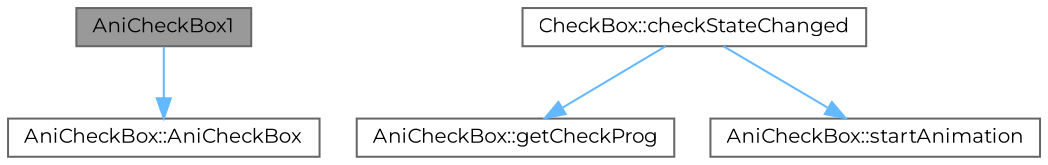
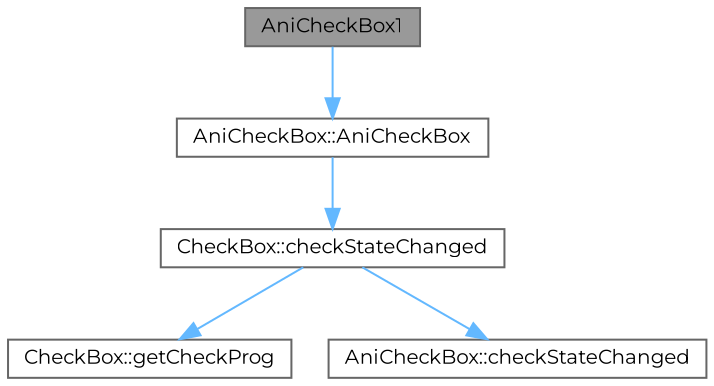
node "AniCheckBox::getCheckProg": label "AniCheckBox::getCheckProg" -> "CheckBox::getCheckProg"
node "AniCheckBox::startAnimation": label "AniCheckBox::startAnimation" -> "AniCheckBox::checkStateChanged"
edge "AniCheckBox::AniCheckBox" -> "CheckBox::checkStateChanged": added
